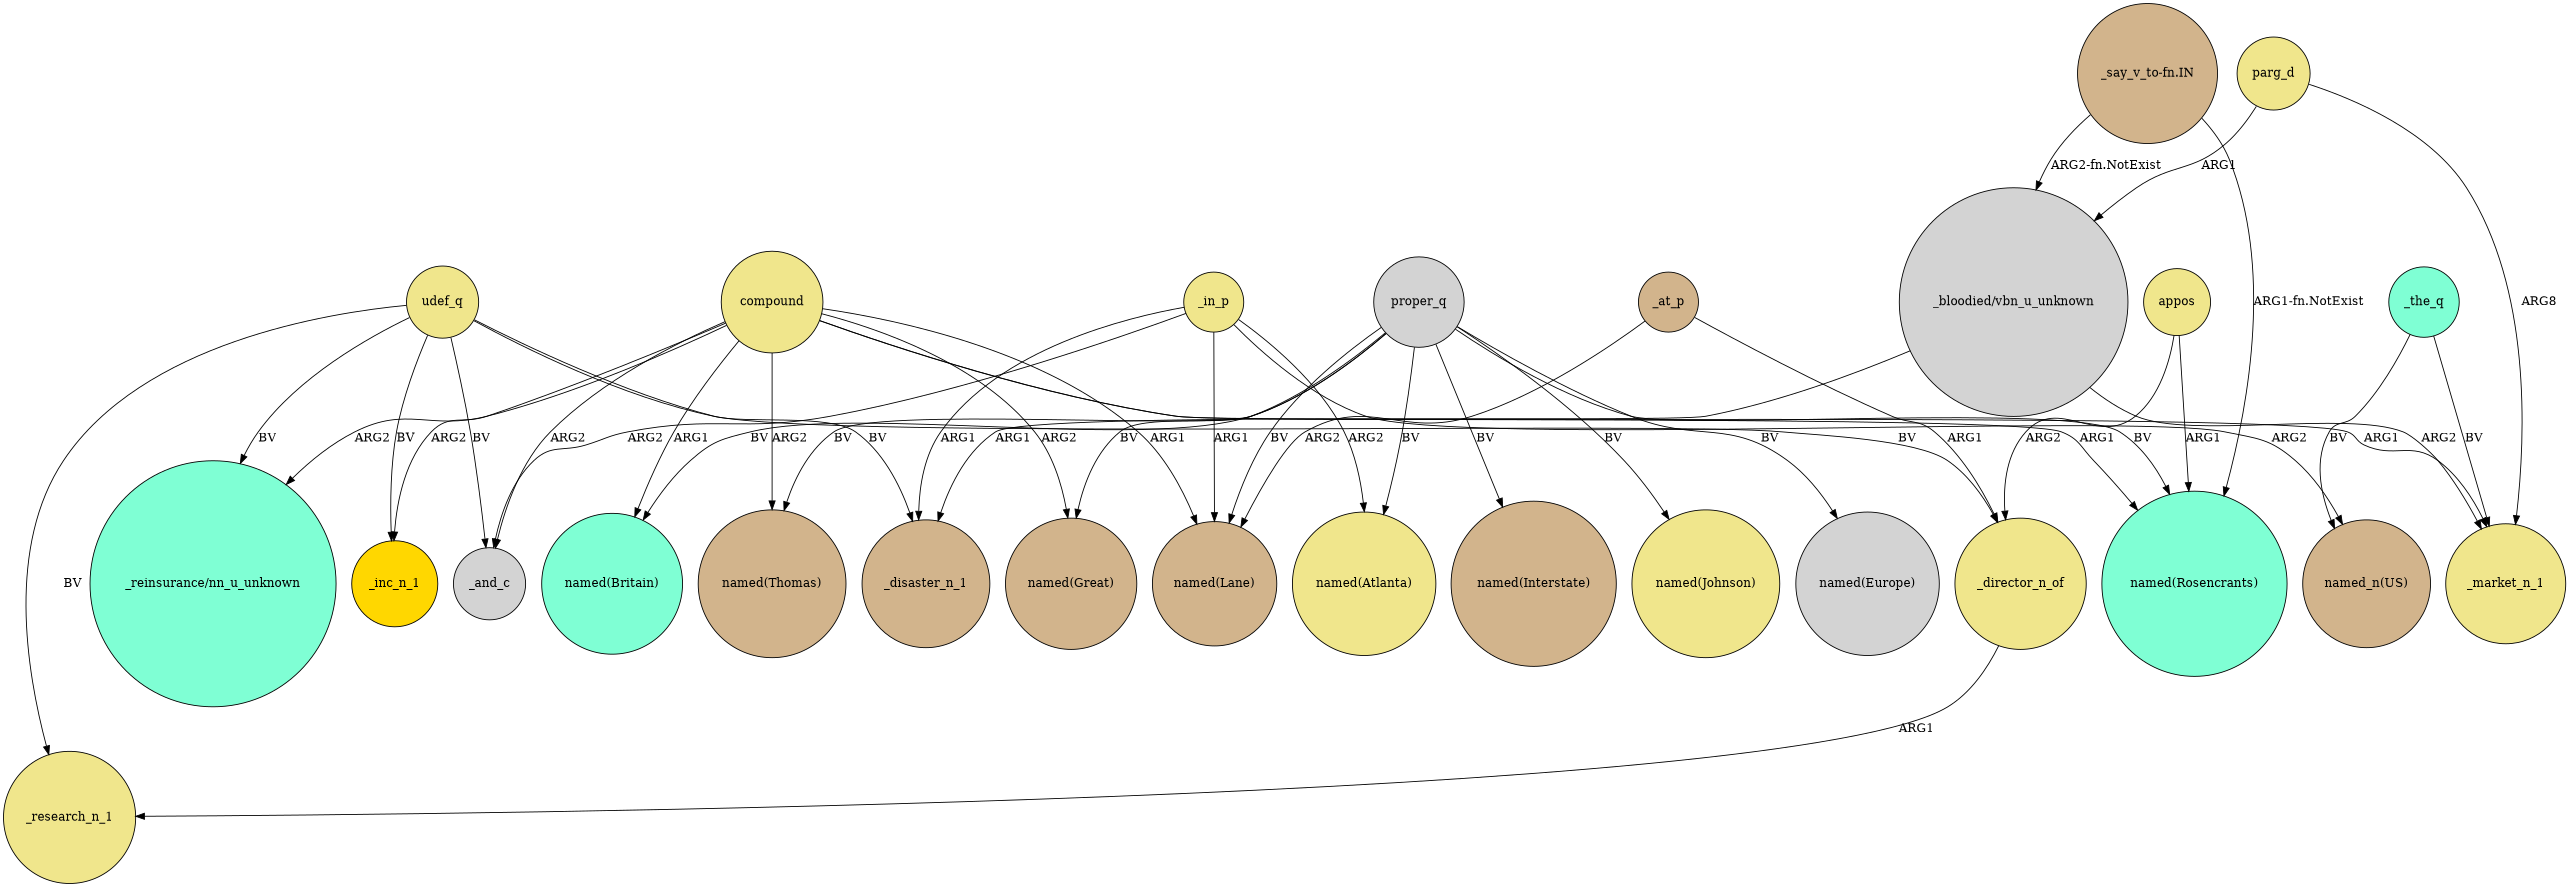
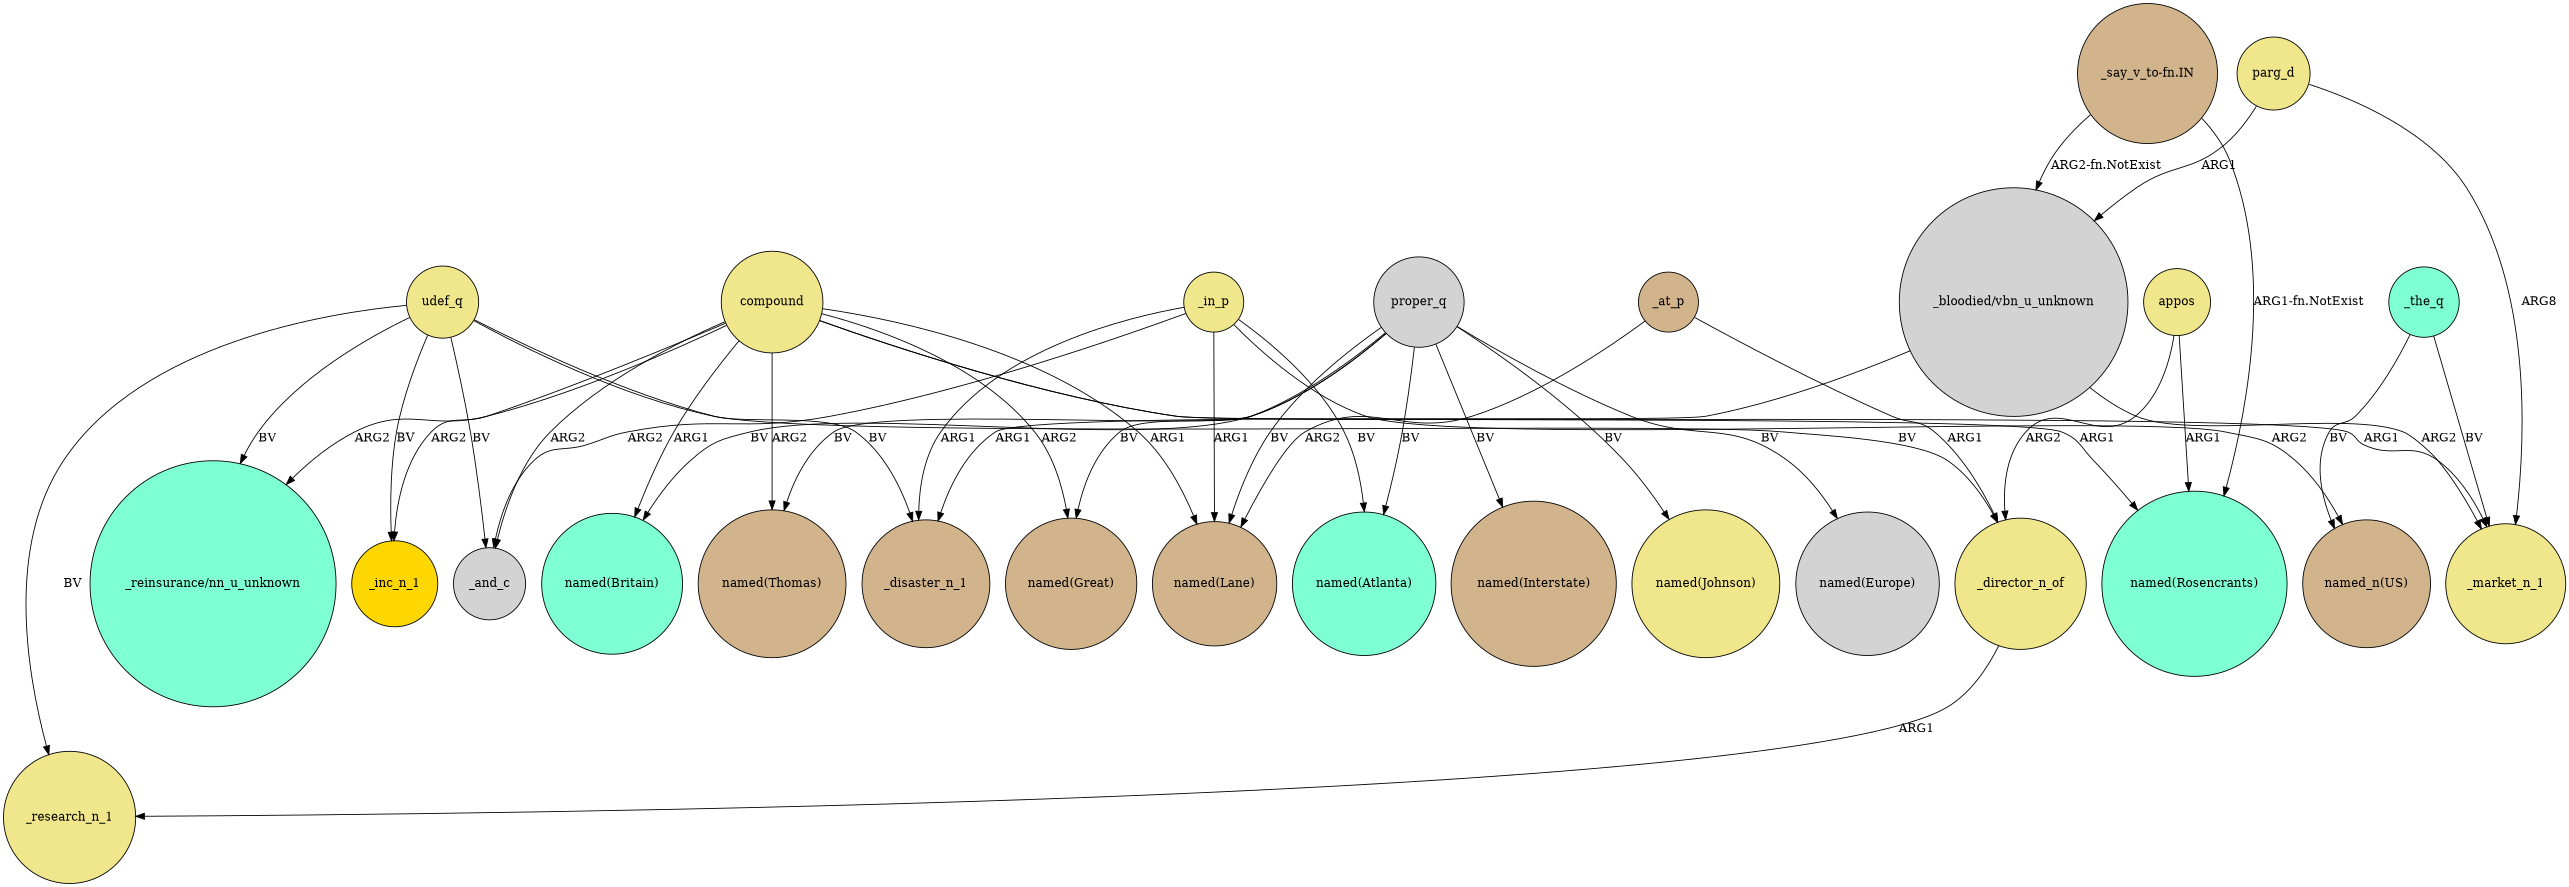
edge "proper_q" -> "named(Rosencrants)": removed, label "BV"
edge "_in_p" -> "named(Atlanta)": label "ARG2" -> "BV"
node "named(Atlanta)": fillcolor khaki -> aquamarine
